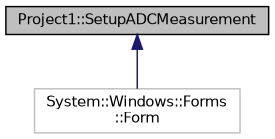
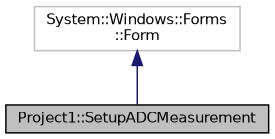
edge "System::Windows::Forms ::Form" -> "Project1::SetupADCMeasurement": reversed
